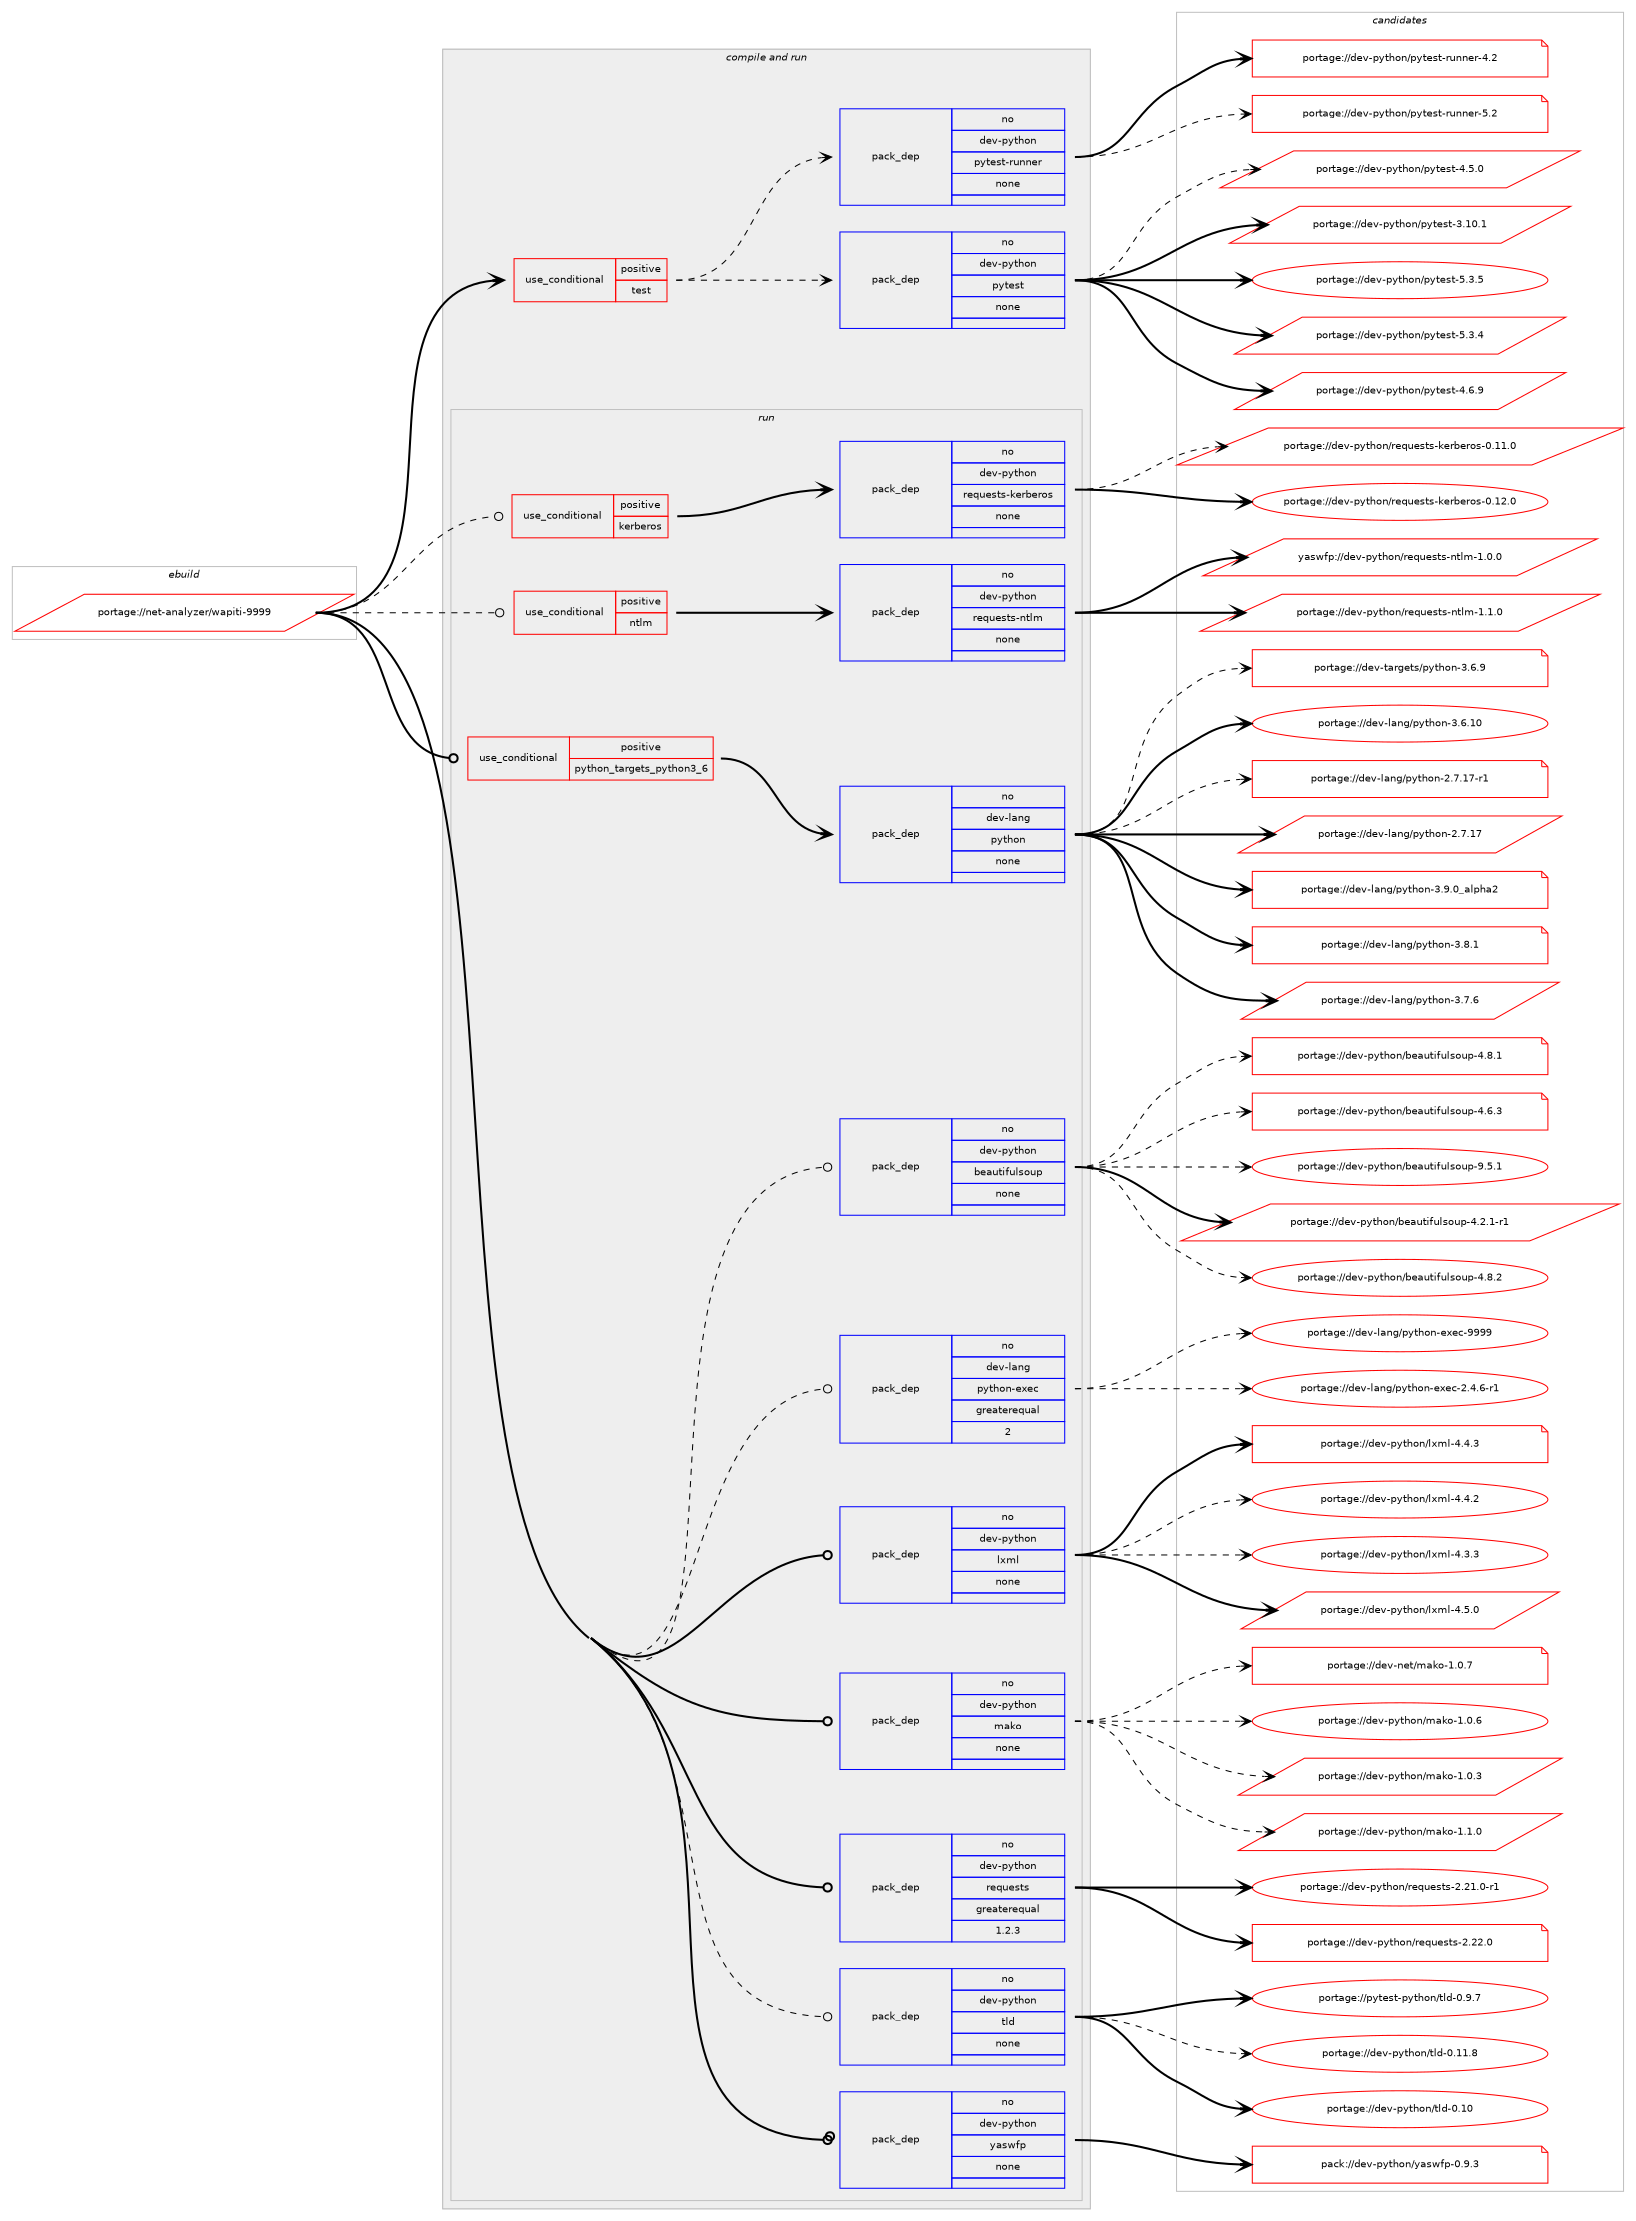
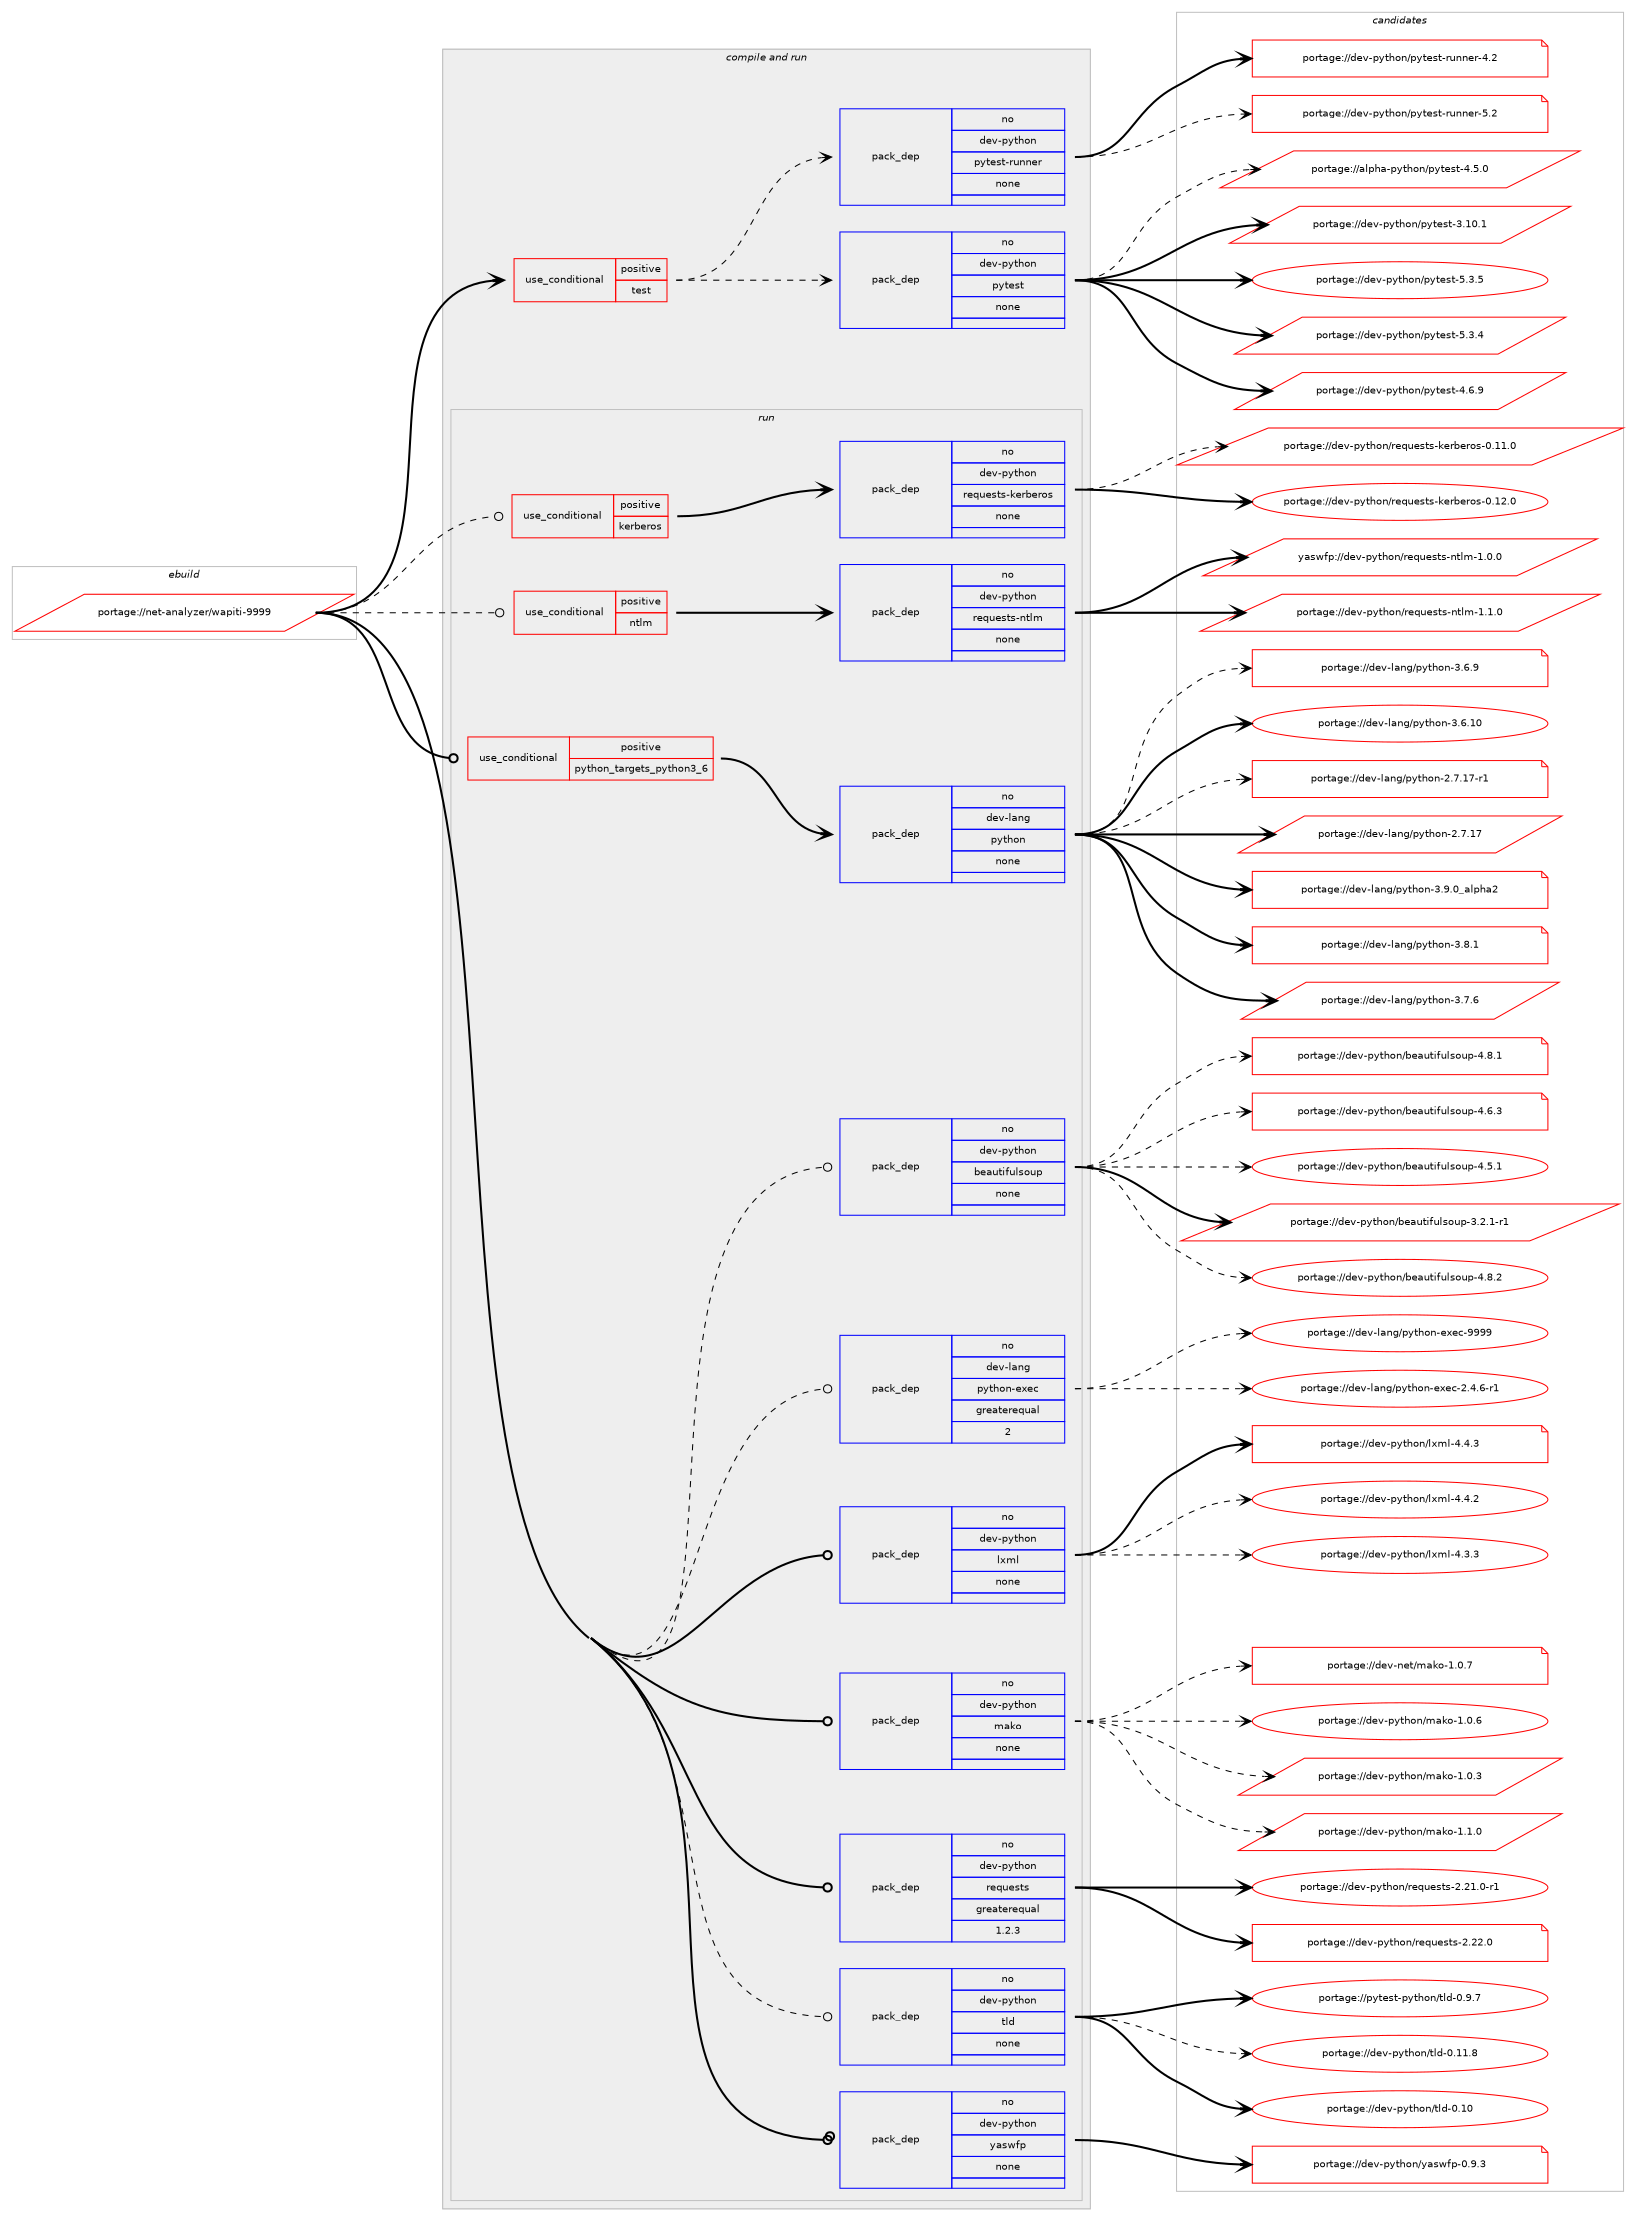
node "portage://dev-python/pytest-4.5.0": label "portage://dev-python/pytest-4.5.0" -> "portage://alpha-python/pytest-4.5.0"
node "portage://dev-targets/python-3.6.9": label "portage://dev-targets/python-3.6.9" -> "portage://dev-lang/python-3.6.9"
node "portage://dev-python/beautifulsoup-9.5.1": label "portage://dev-python/beautifulsoup-9.5.1" -> "portage://dev-python/beautifulsoup-4.5.1"
node "portage://dev-python/beautifulsoup-4.2.1-r1": label "portage://dev-python/beautifulsoup-4.2.1-r1" -> "portage://dev-python/beautifulsoup-3.2.1-r1"
node "portage://dev-python/lxml-4.5.0": removed
node "pack://dev-python/yaswfp-0.9.3": label "pack://dev-python/yaswfp-0.9.3" -> "portage://dev-python/yaswfp-0.9.3"
